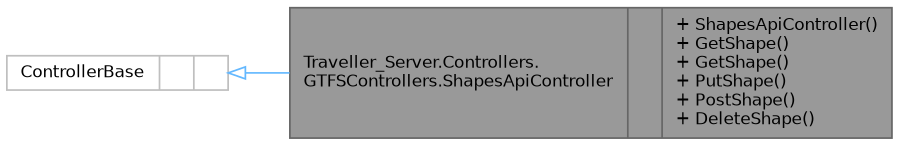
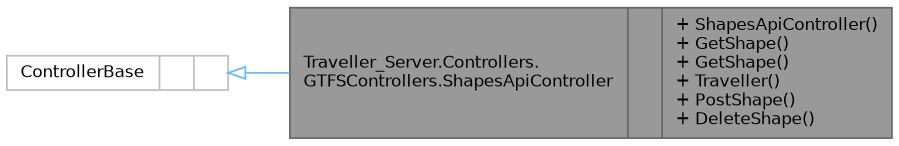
node "Traveller_Server.Controllers.": text "+ PutShape()" -> "+ Traveller()"
